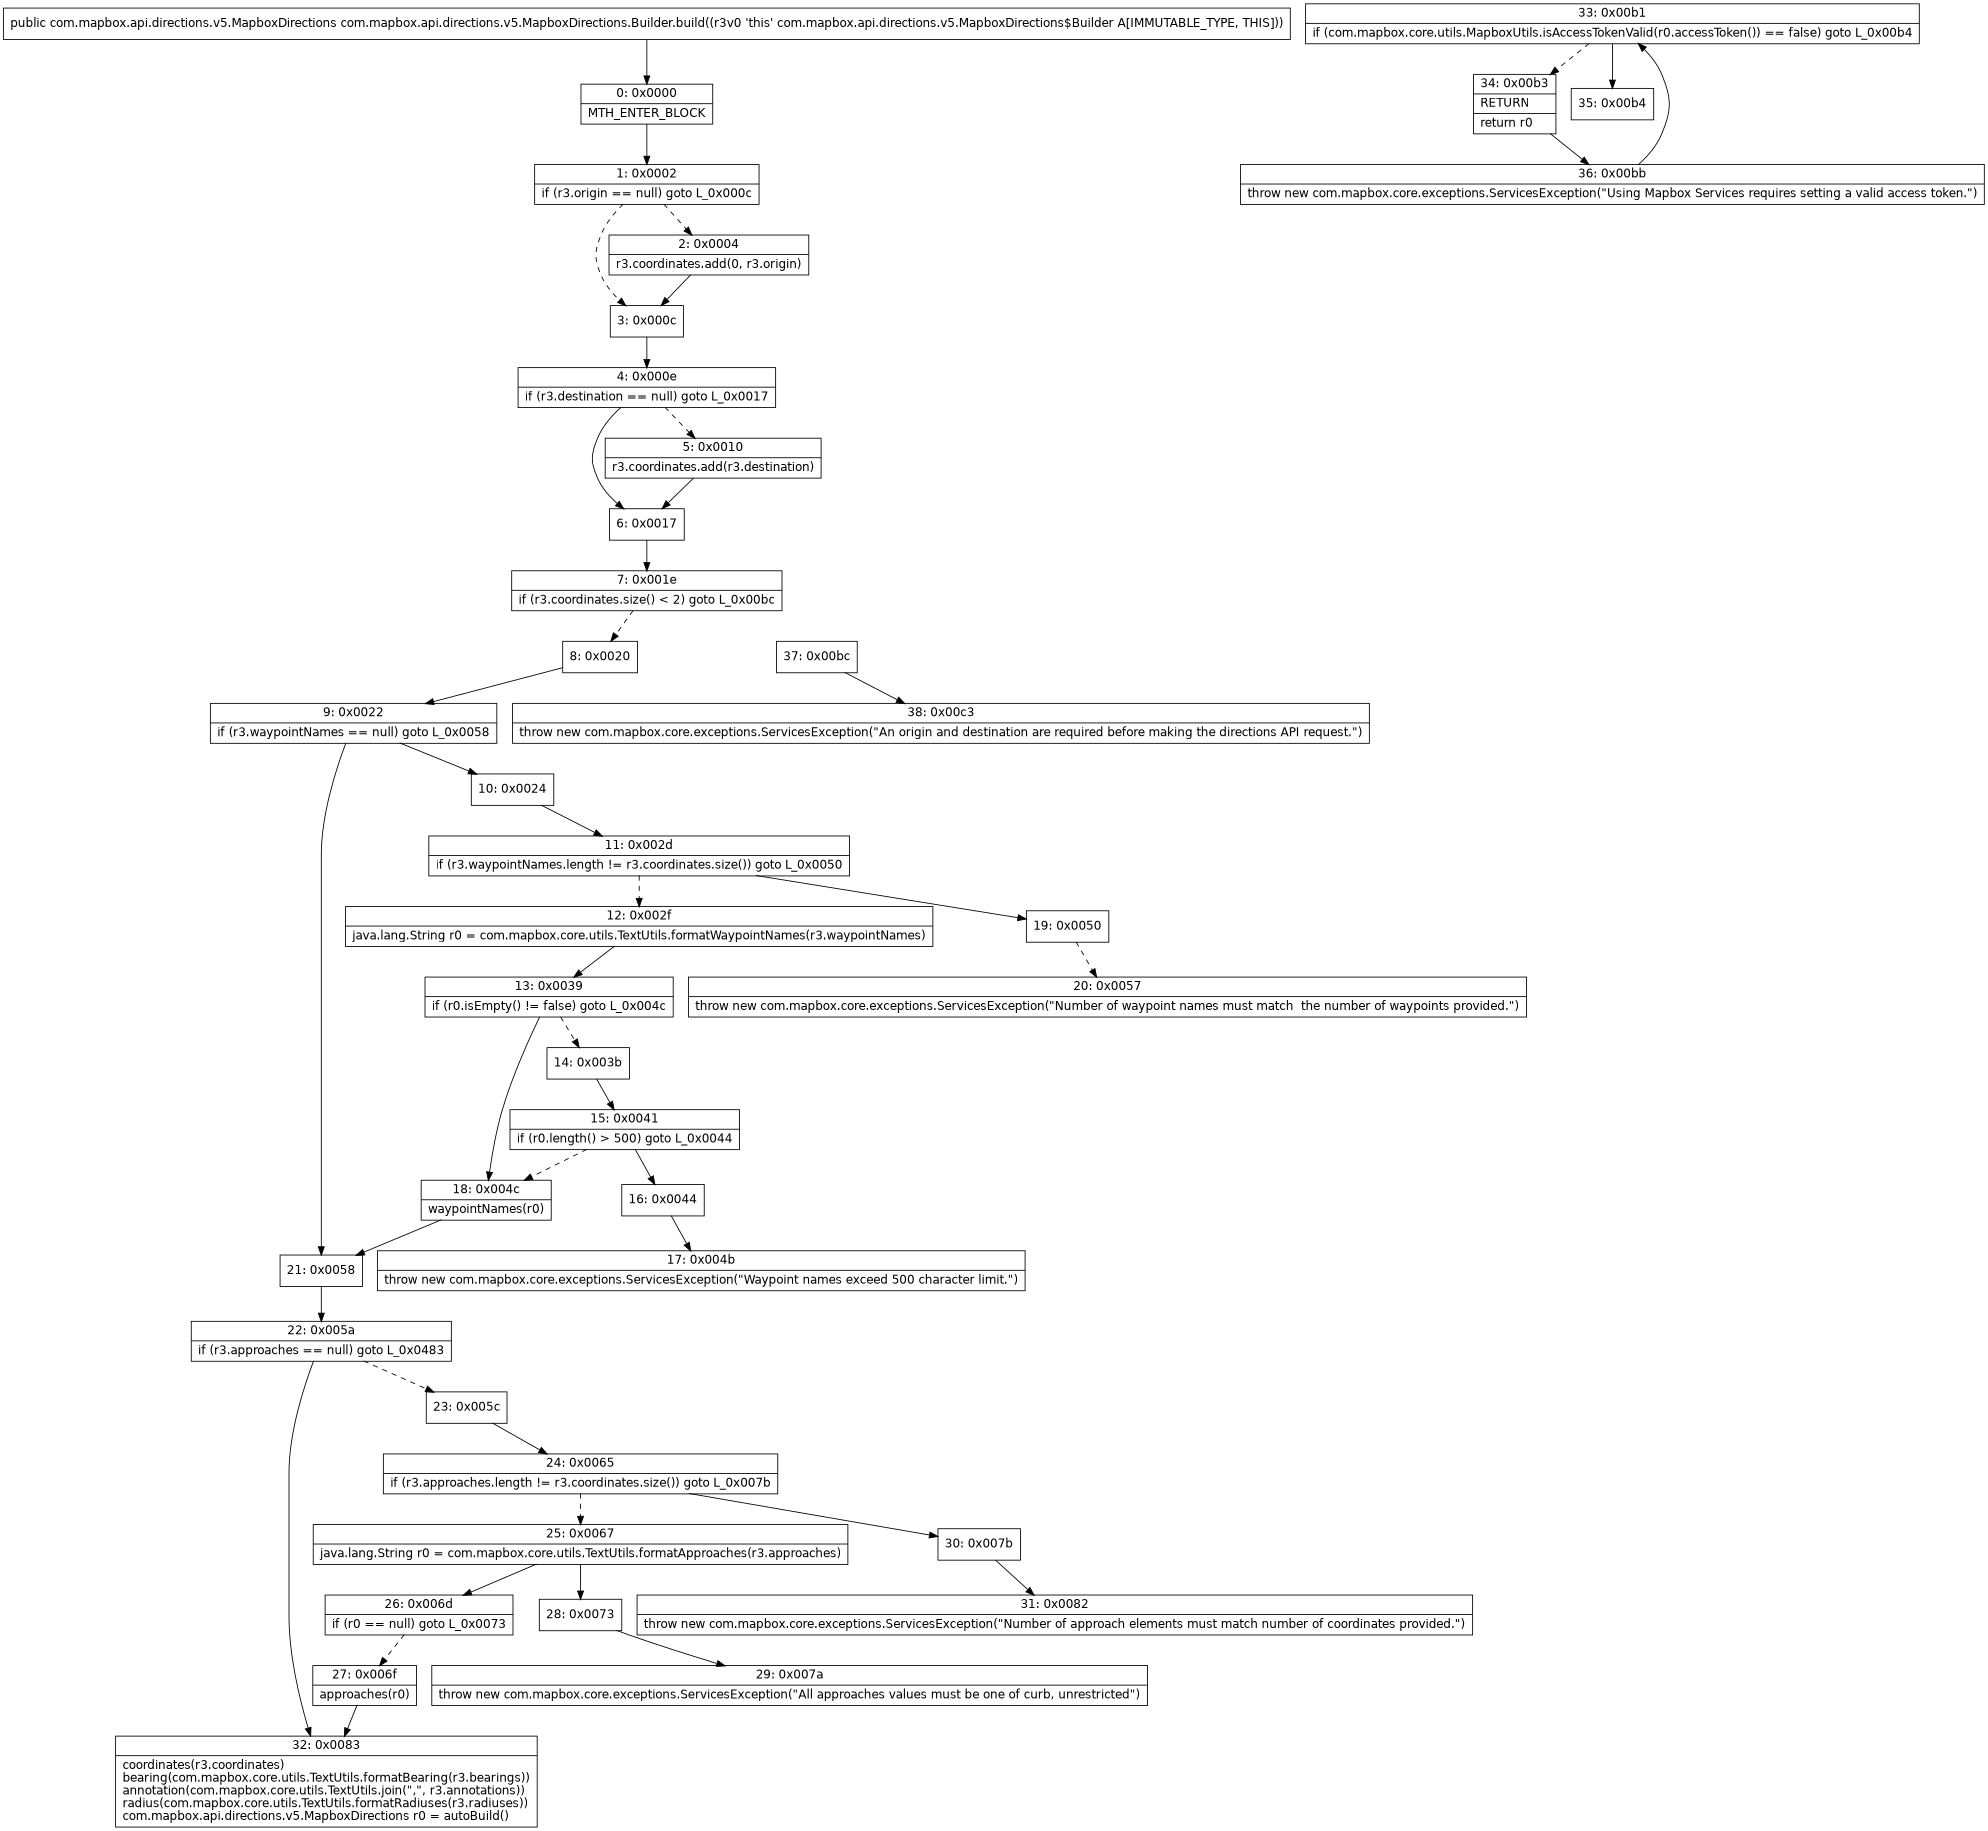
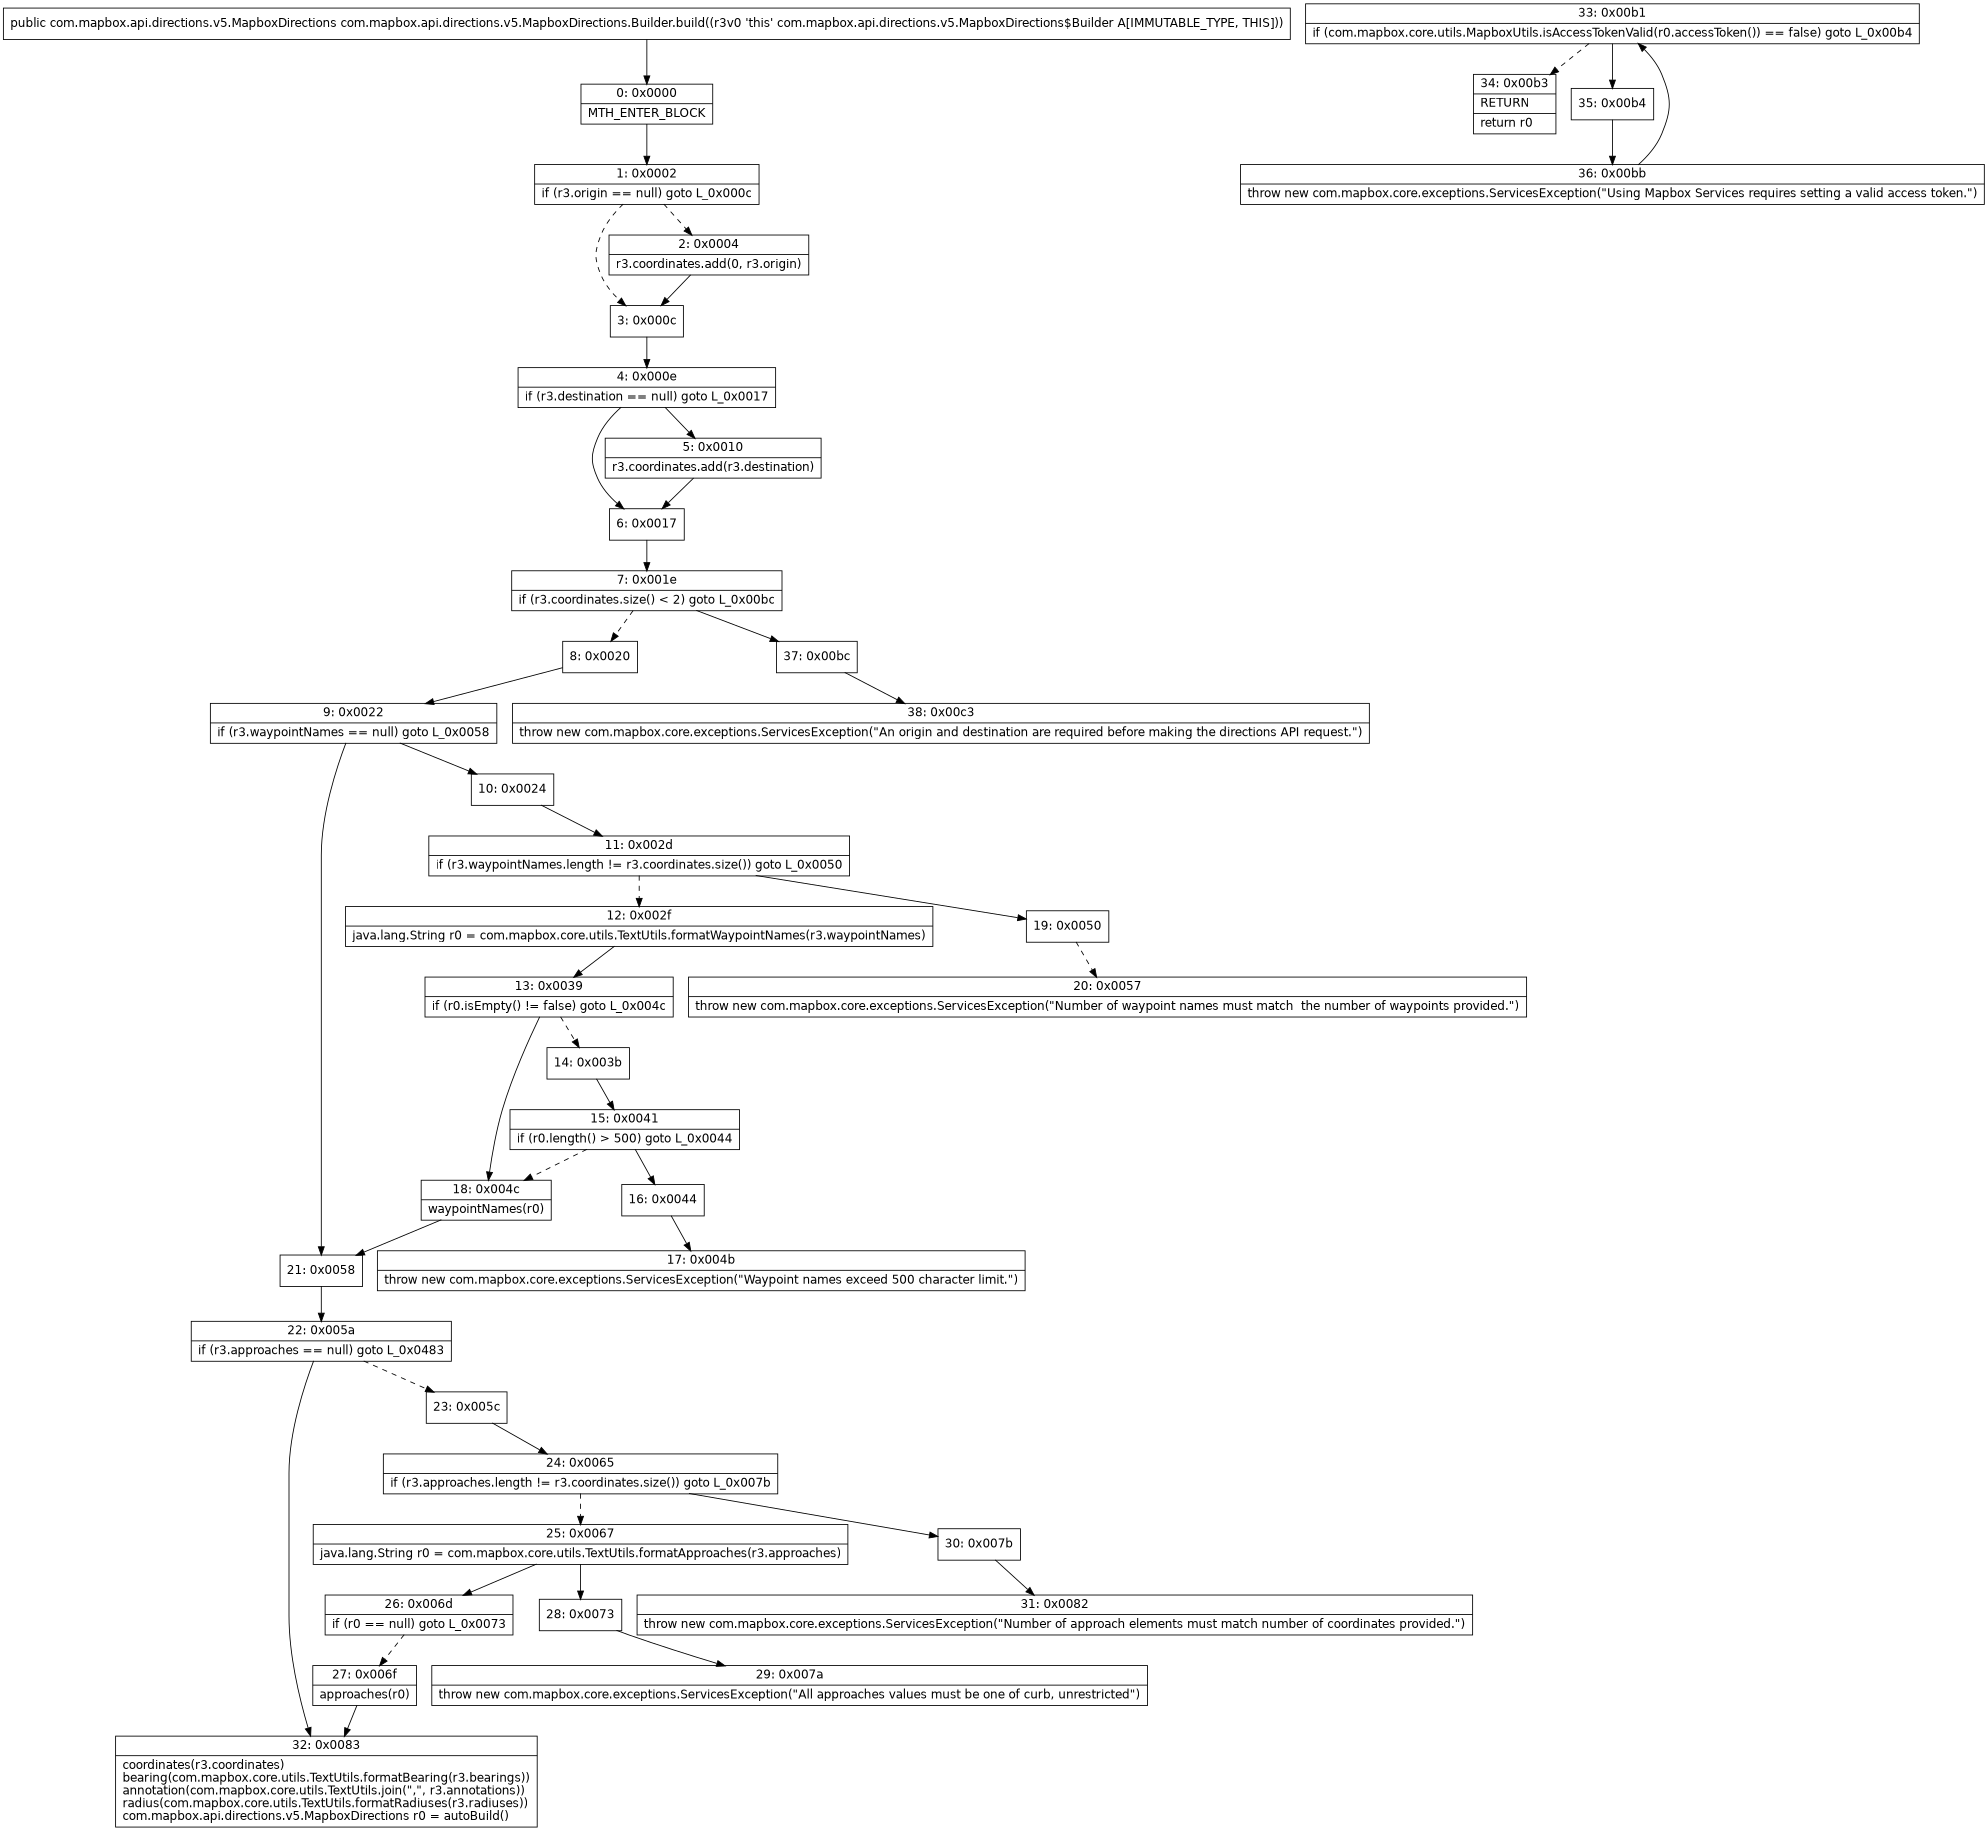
edge "34: 0x00b3" -> "36: 0x00bb": now "35: 0x00b4" -> "36: 0x00bb"
edge "4: 0x000e" -> "5: 0x0010": style dashed -> solid
edge "7: 0x001e" -> "37: 0x00bc": added
